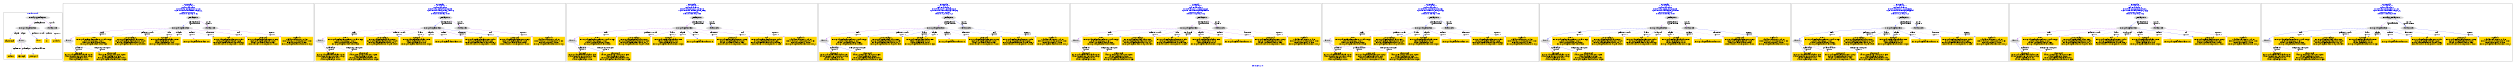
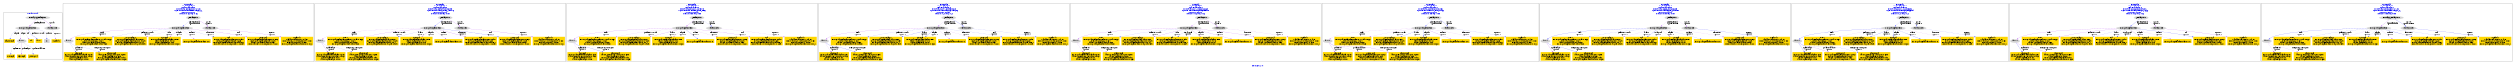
node "title": added
node "ID": fillcolor gold -> lightgray
node "Name_URL": label "Name_URL" -> "Image_URL"
node "objectId": label "objectId" -> "birthDate"
